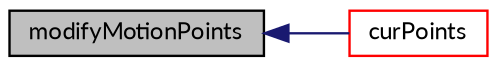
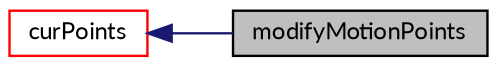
edge "curPoints" -> "modifyMotionPoints": reversed
